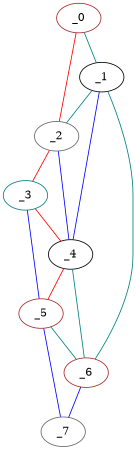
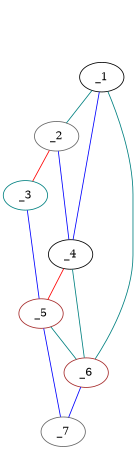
node "_0": removed
edge "_3" -- "_4": removed
